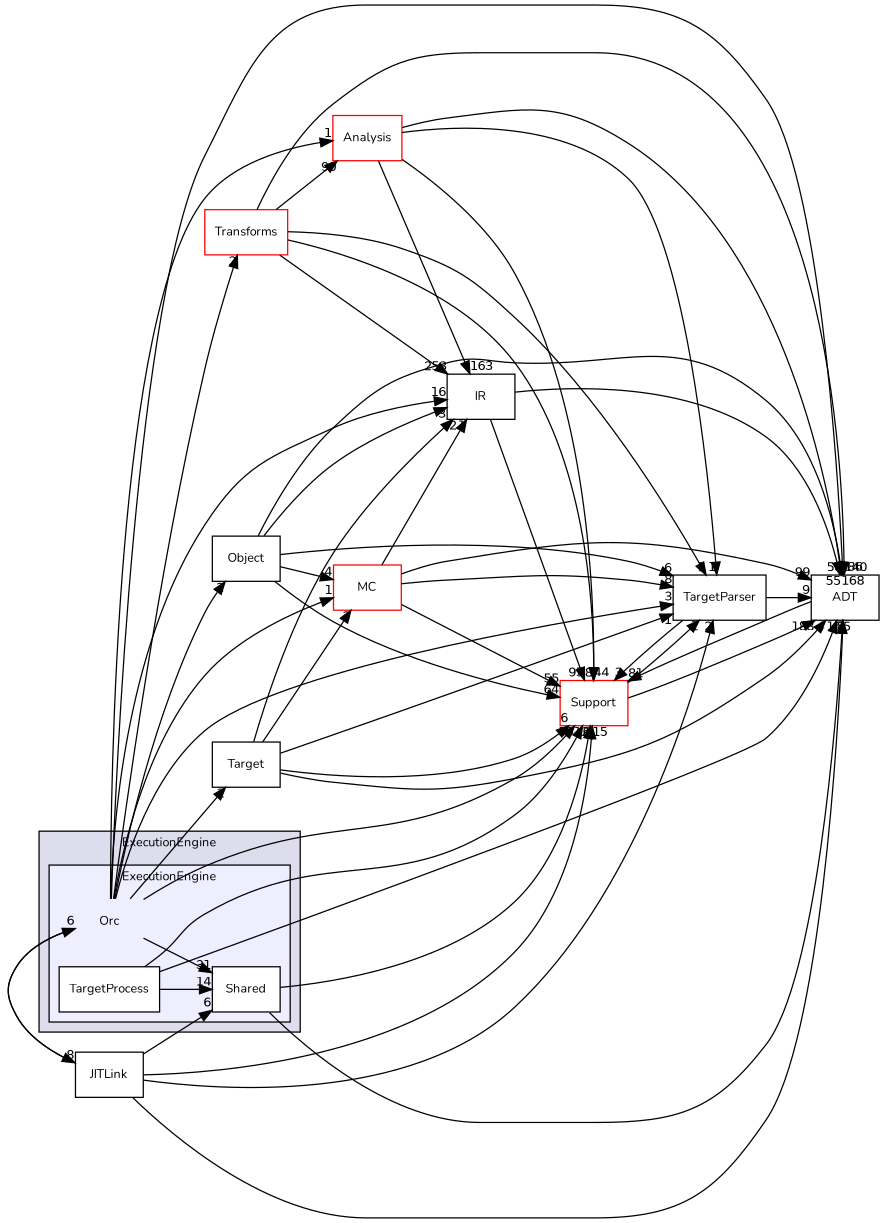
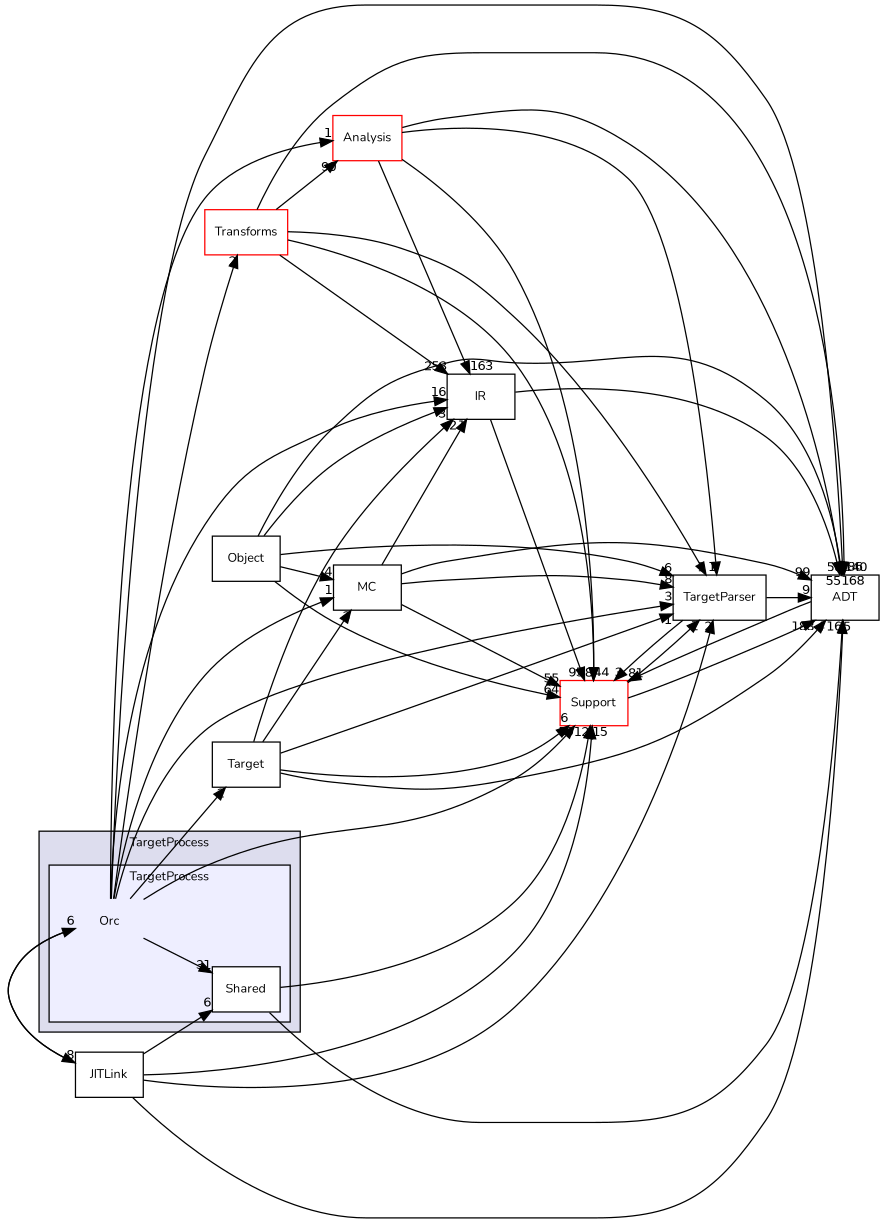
node "MC": color red -> black
edge "Orc" -> "Object": removed
cluster "ExecutionEngine": label "ExecutionEngine" -> "TargetProcess"
node "TargetProcess": removed
